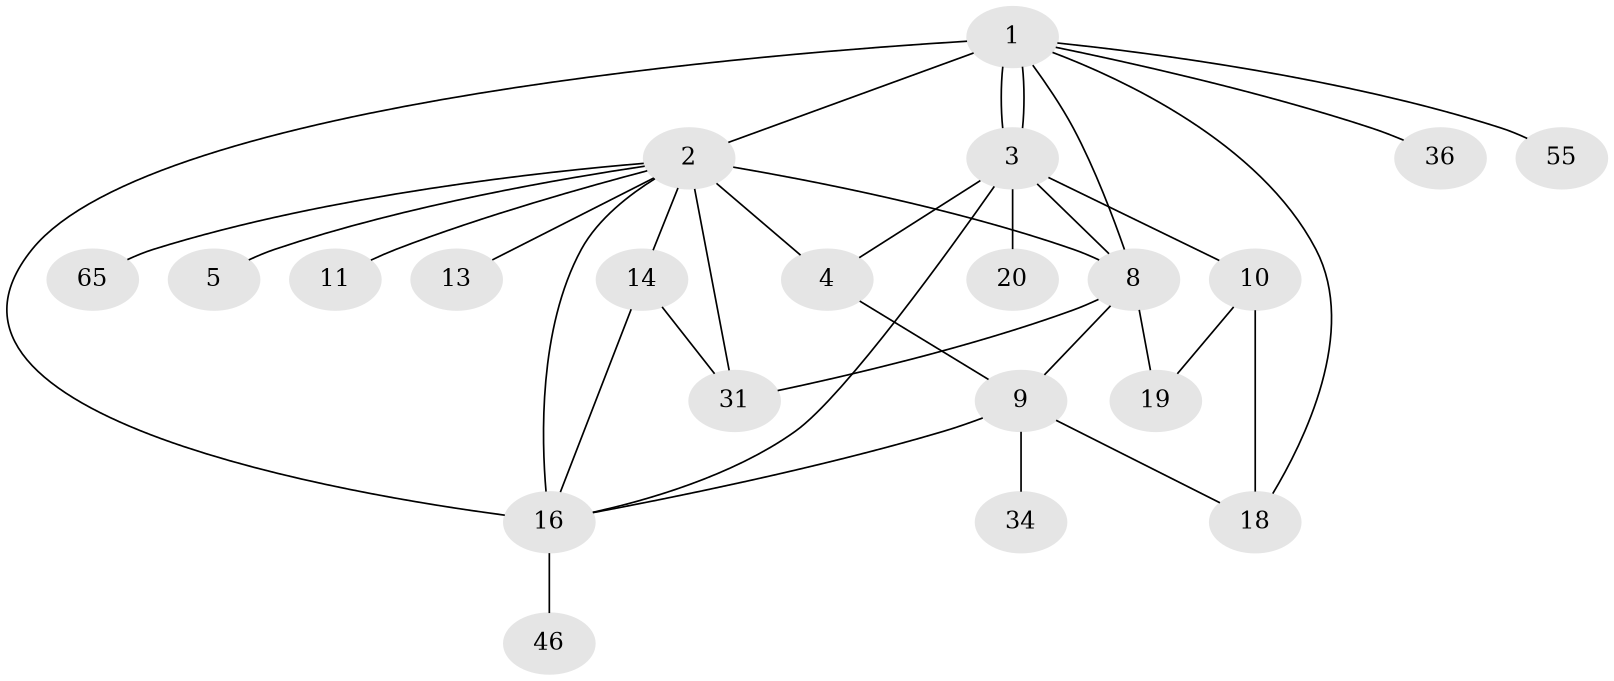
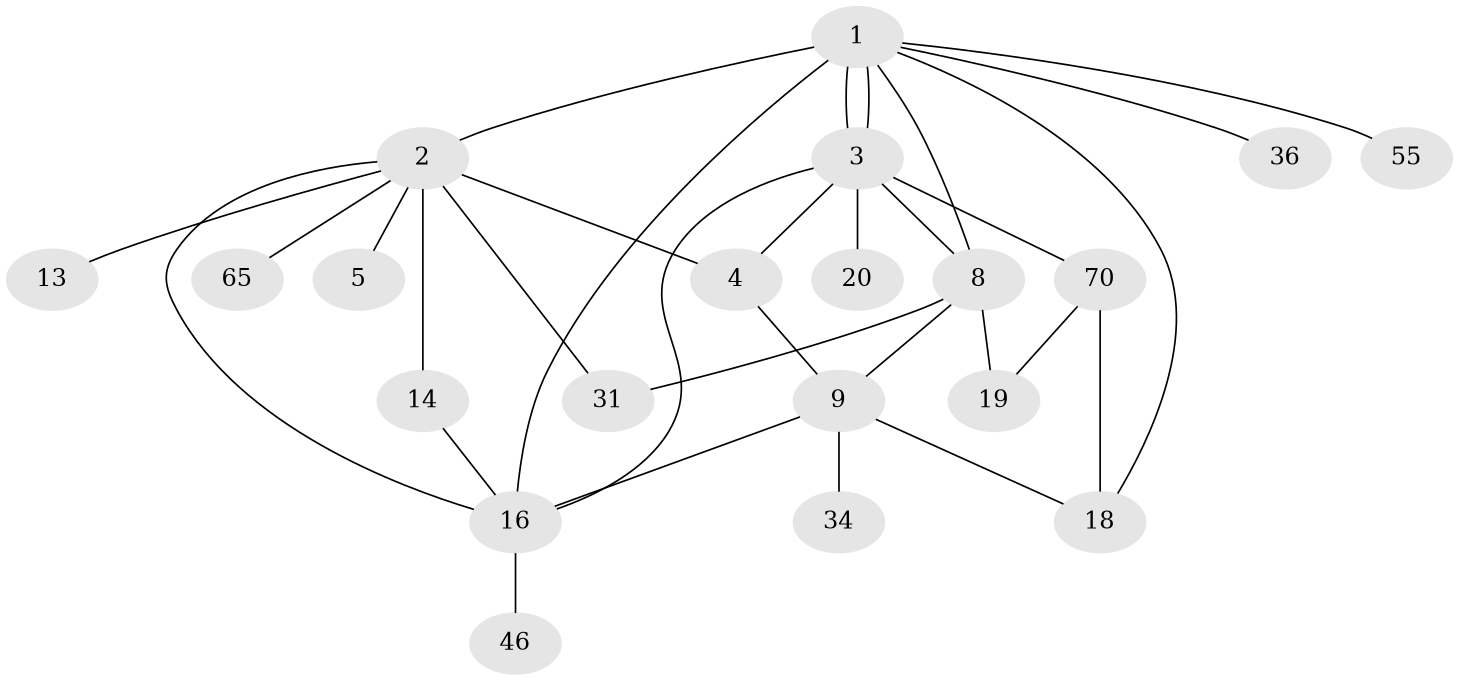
edge "2" -- "8": removed
node "11": removed
node "10": label "10" -> "70"
edge "14" -- "31": removed
